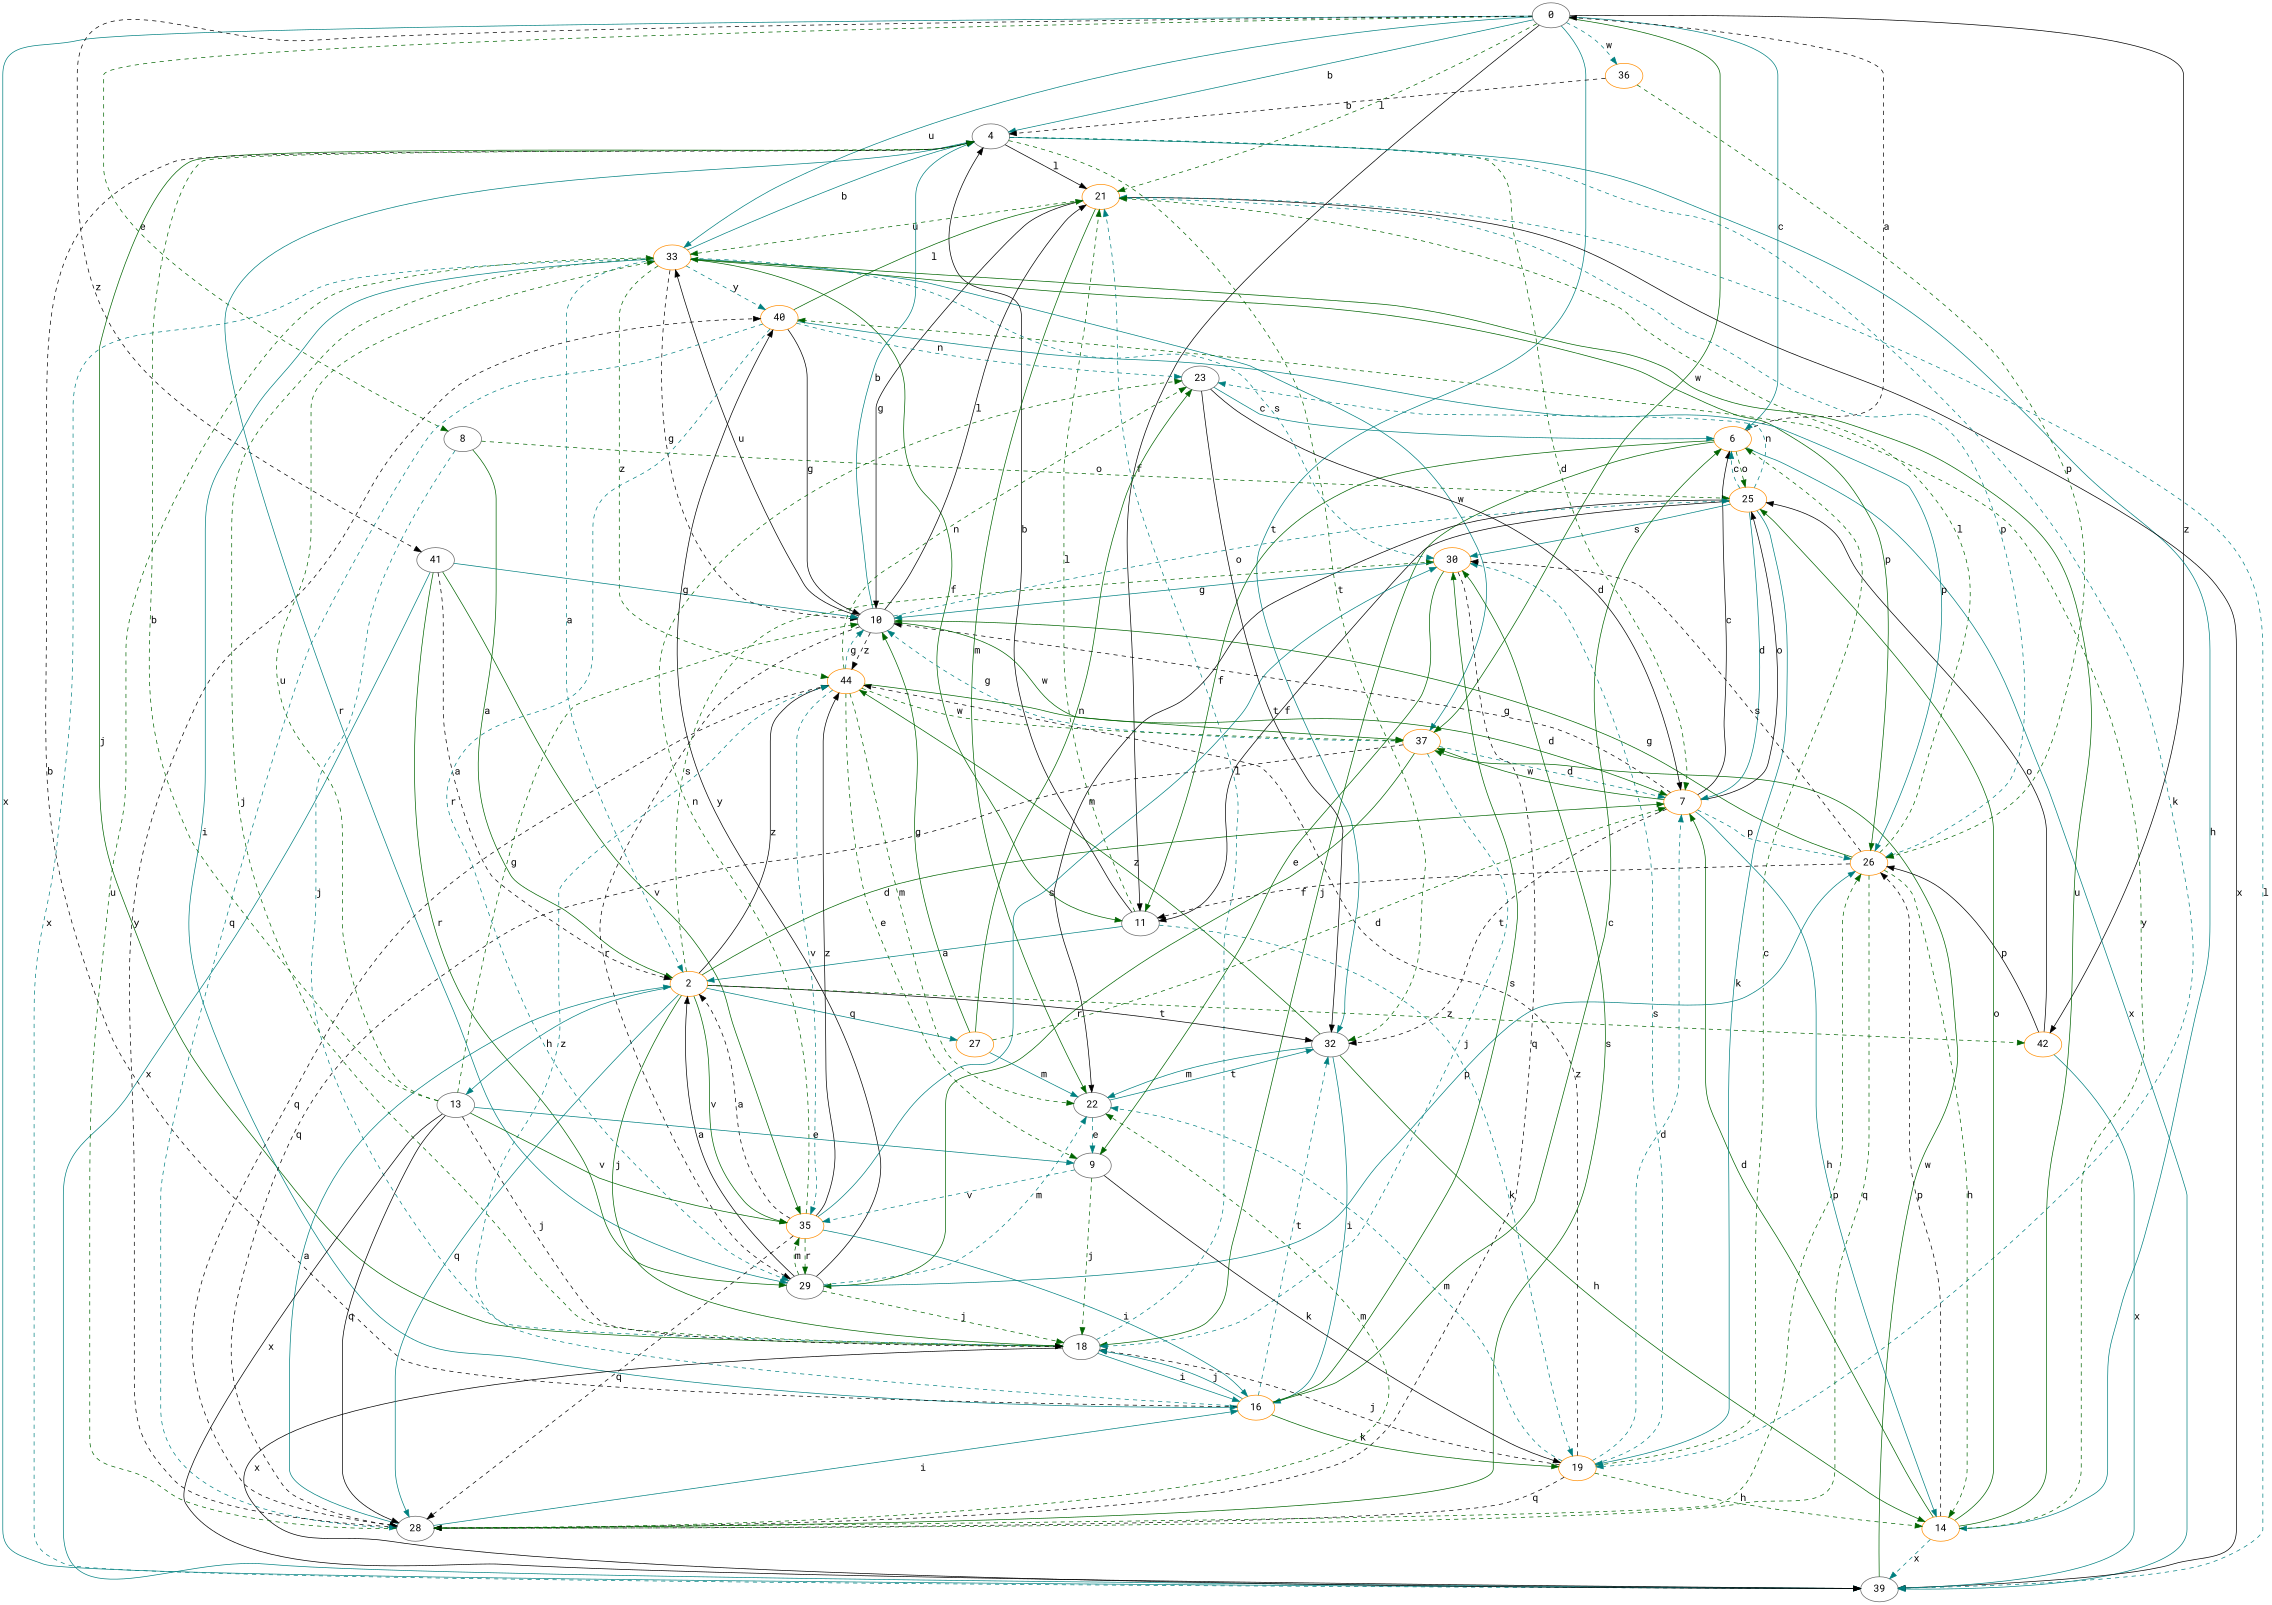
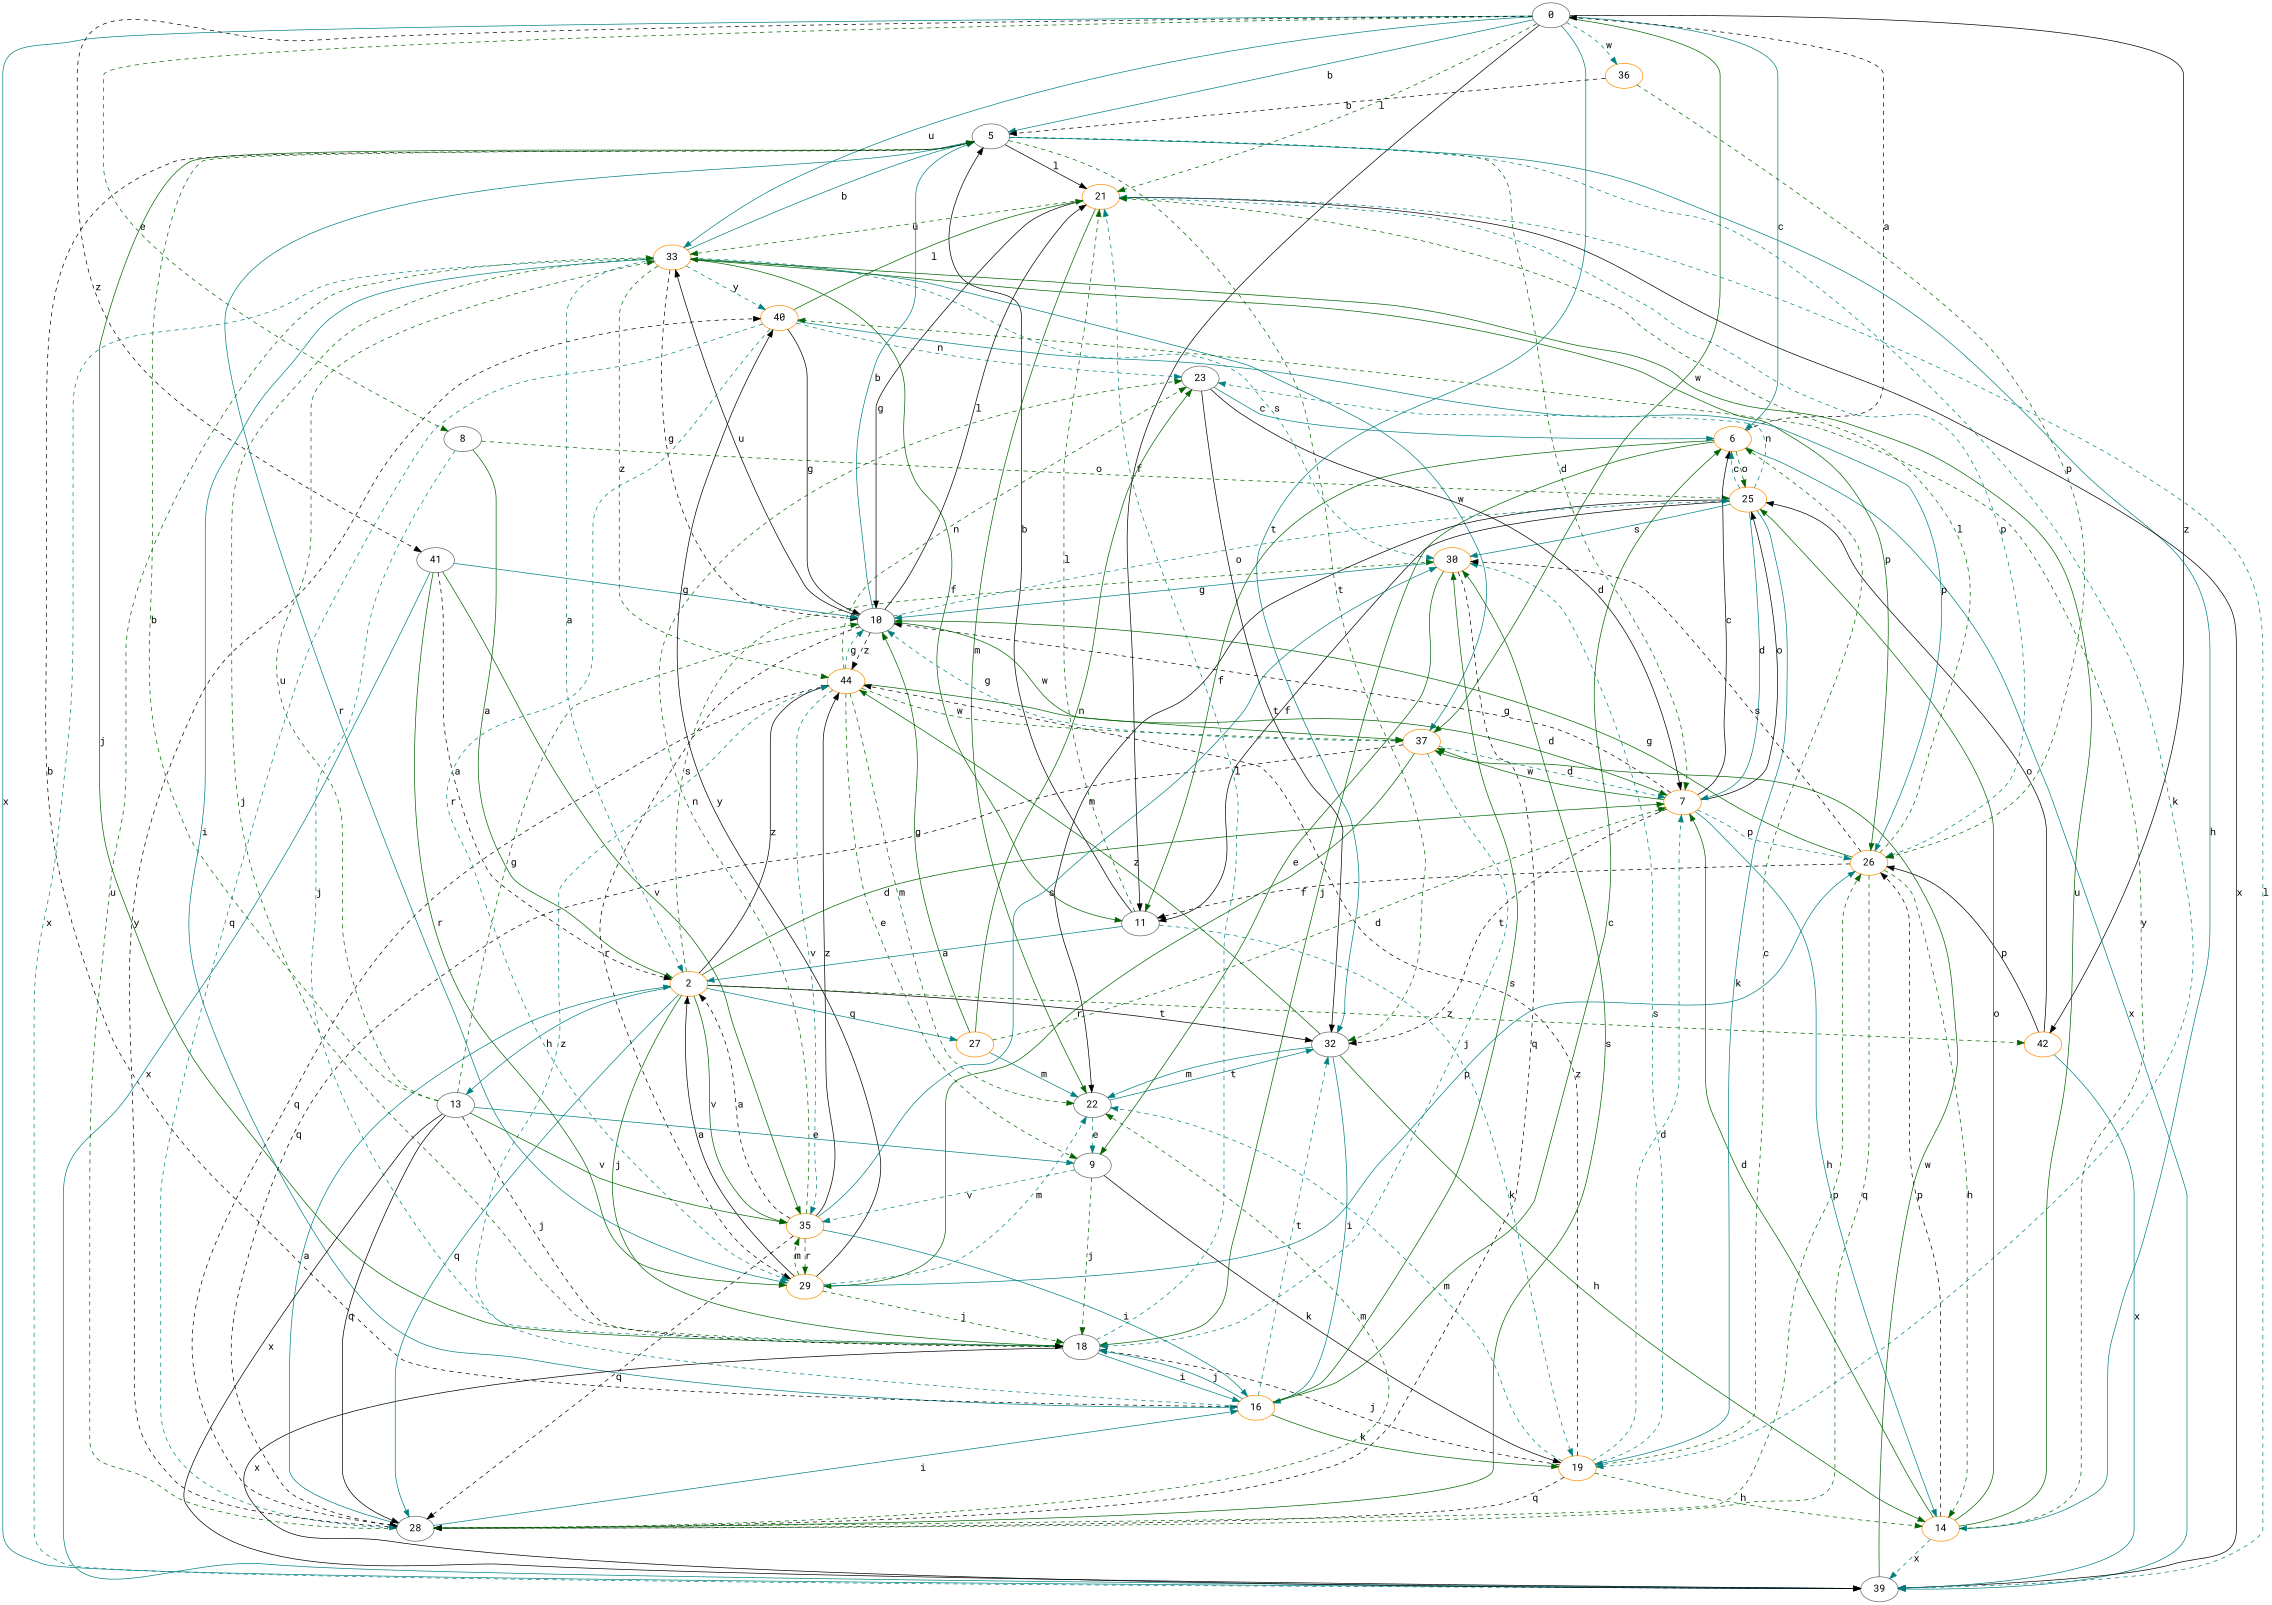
node "4": label "4" -> "5"
node "29": color gray40 -> darkorange
